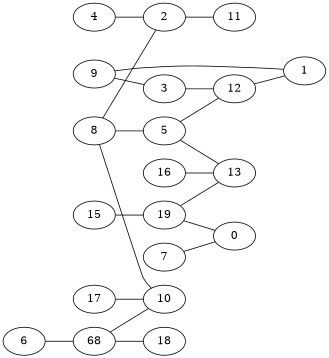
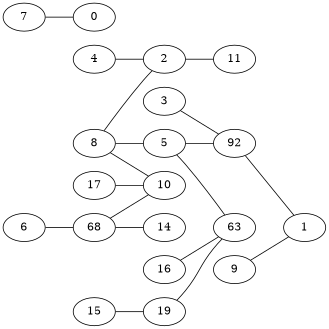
edge "9" -- "3": removed
node "12": label "12" -> "92"
node "13": label "13" -> "63"
edge "19" -- "0": removed
node "18": label "18" -> "14"
